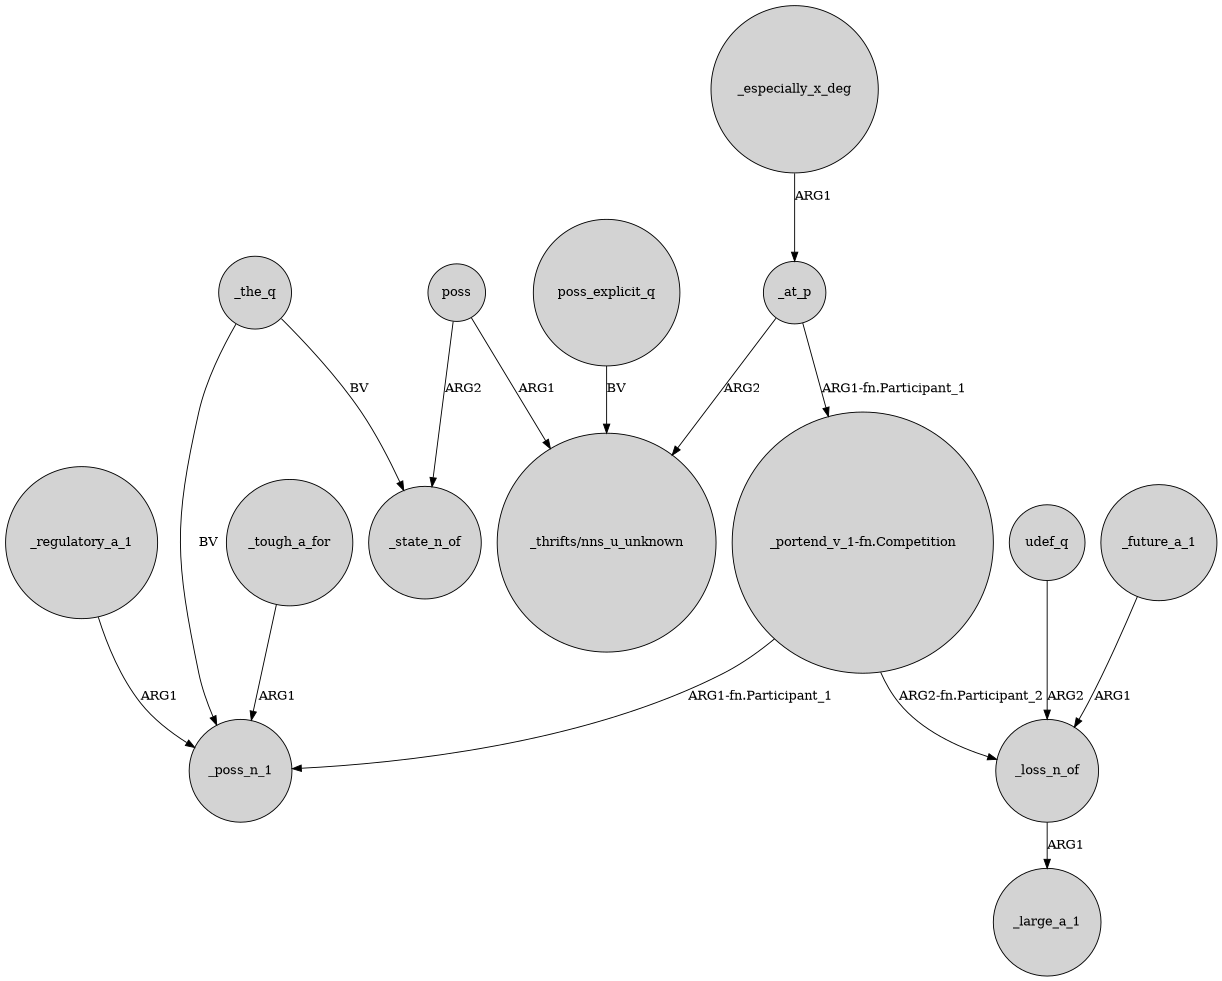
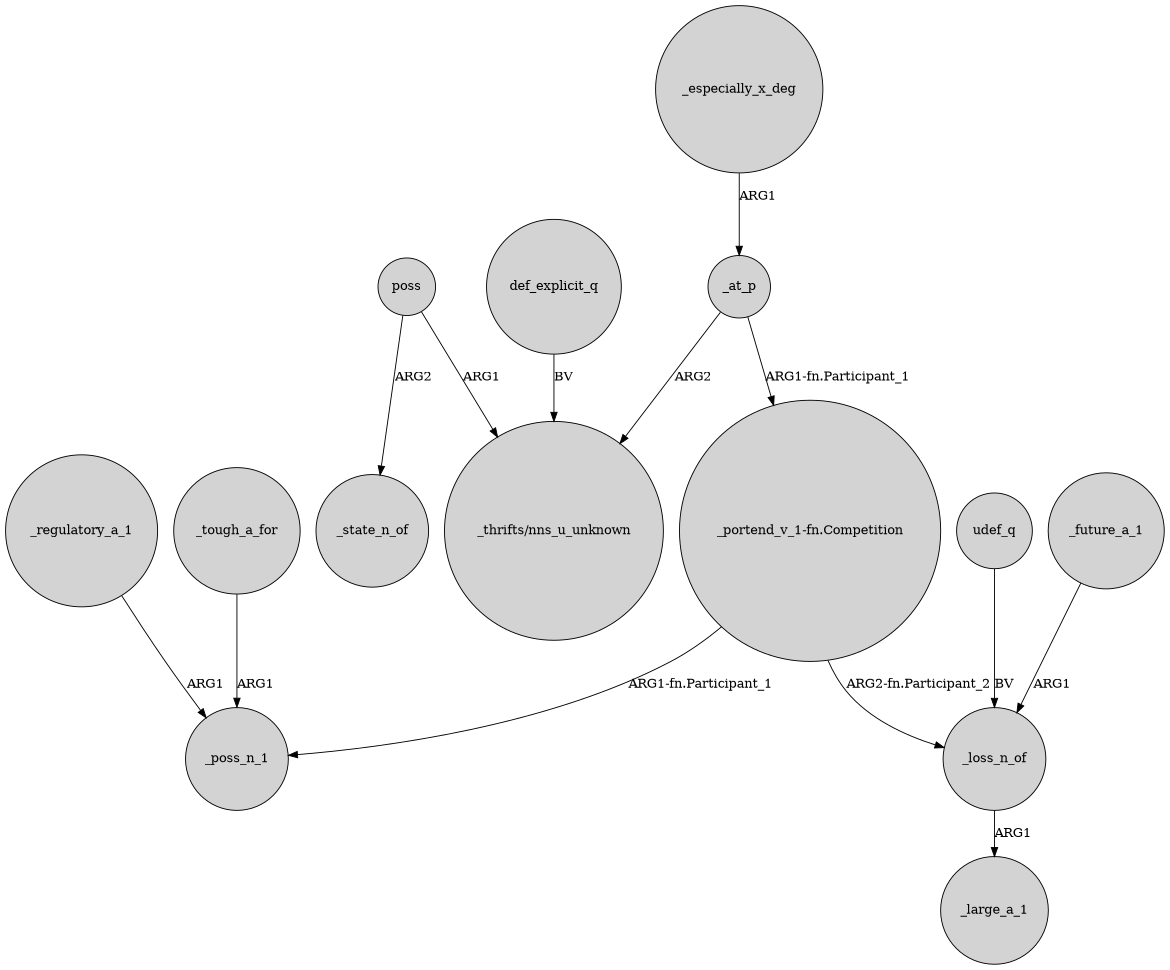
node "_the_q": removed
node "poss_explicit_q": label "poss_explicit_q" -> "def_explicit_q"
edge "udef_q" -> "_loss_n_of": label "ARG2" -> "BV"
